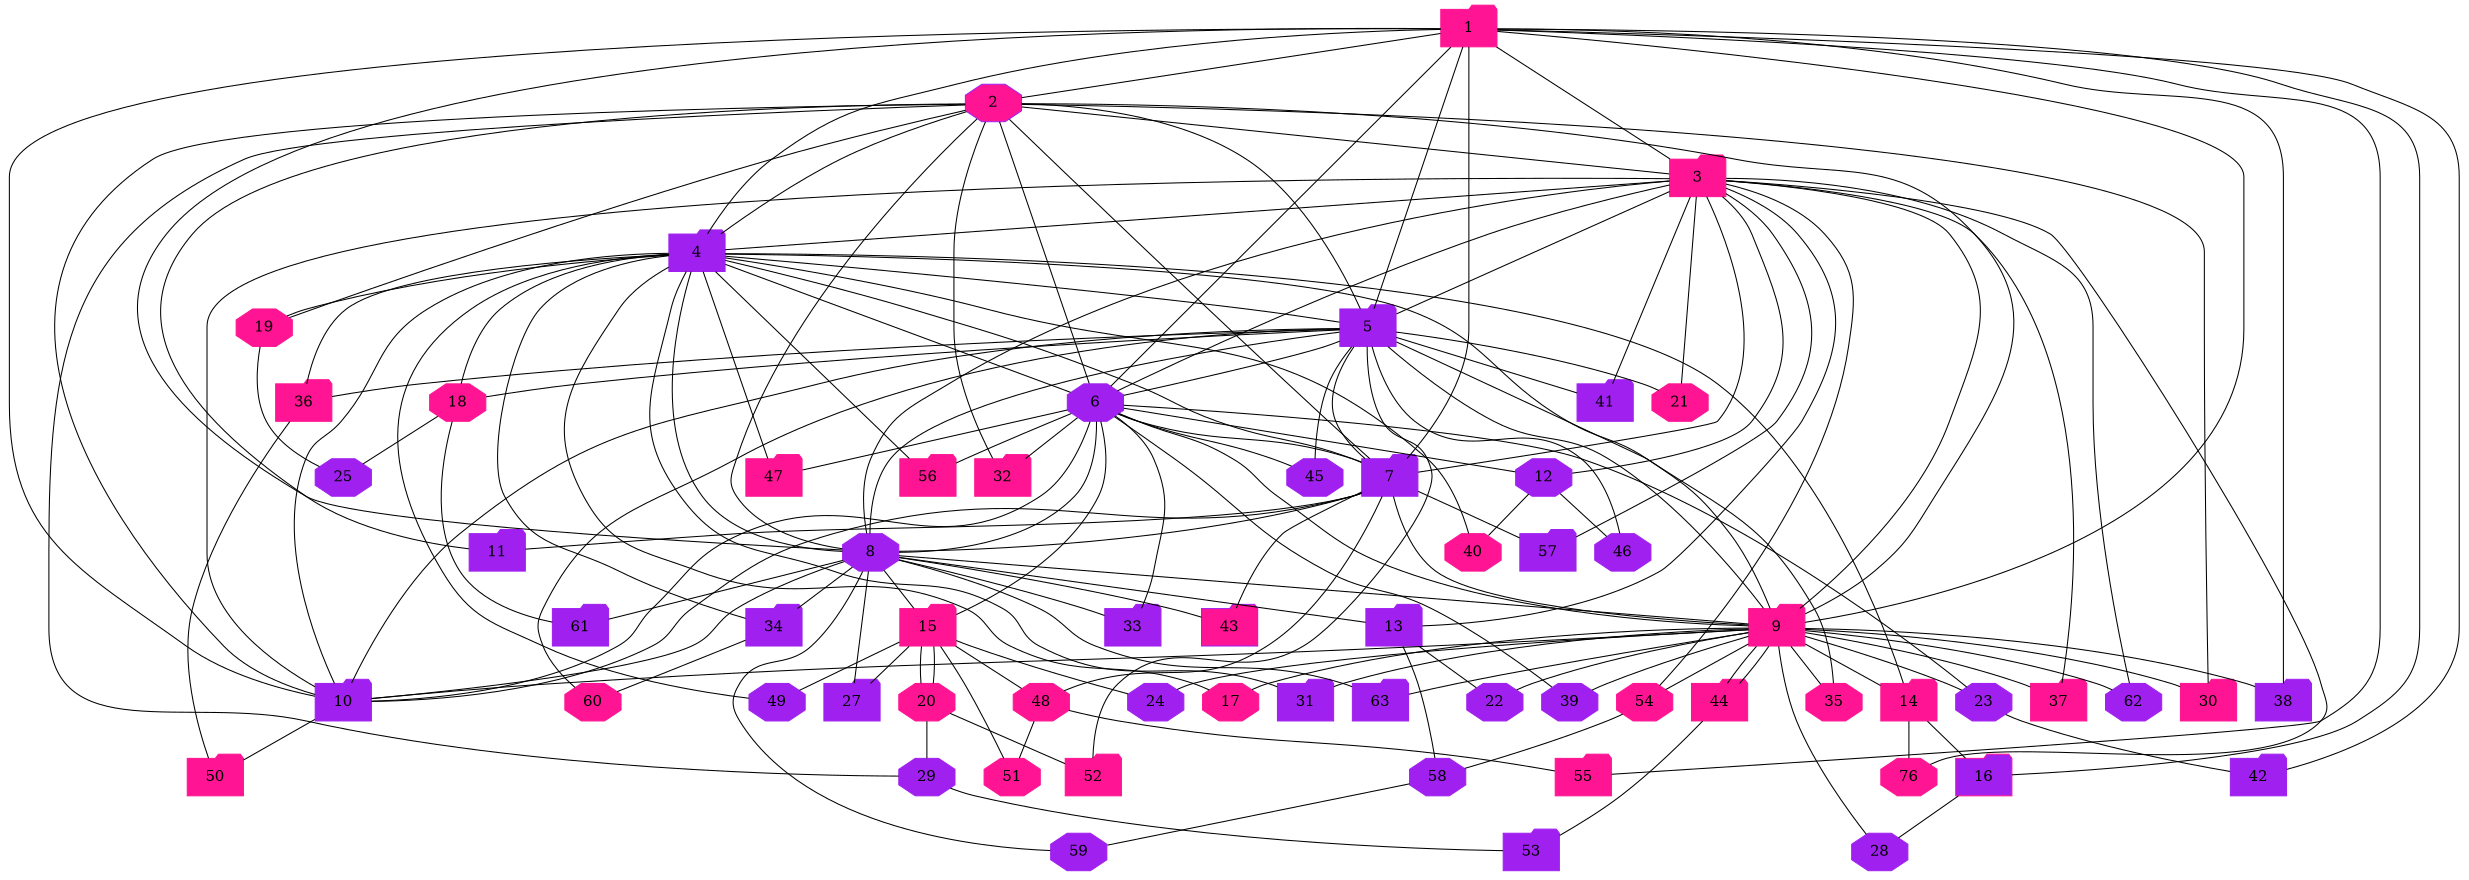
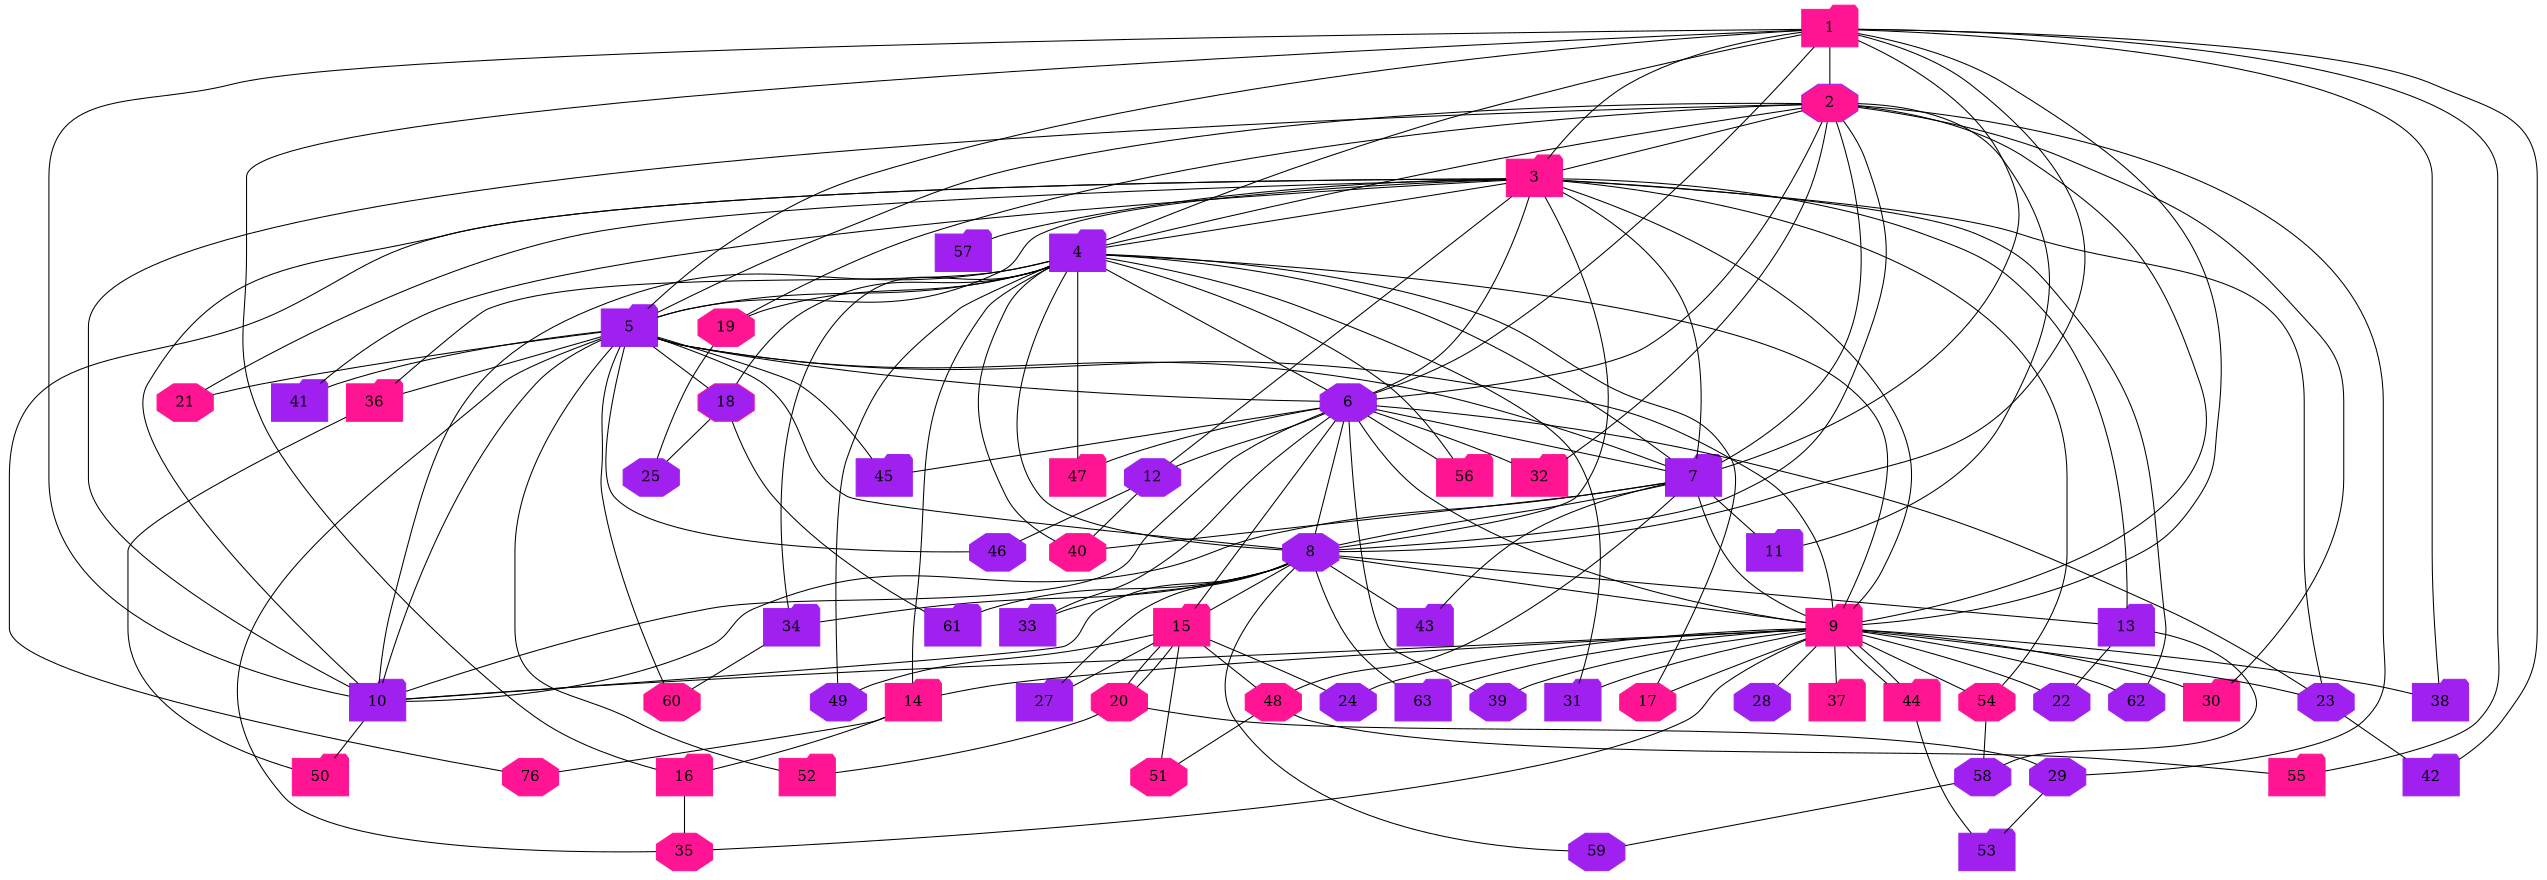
edge "3" -- "37": now "3" -- "23"
node "18": fillcolor deeppink -> purple
node "45": shape octagon -> folder
edge "7" -- "57": now "7" -- "40"
node "43": fillcolor deeppink -> purple
node "16": fillcolor purple -> deeppink
edge "16" -- "28": now "16" -- "35"
